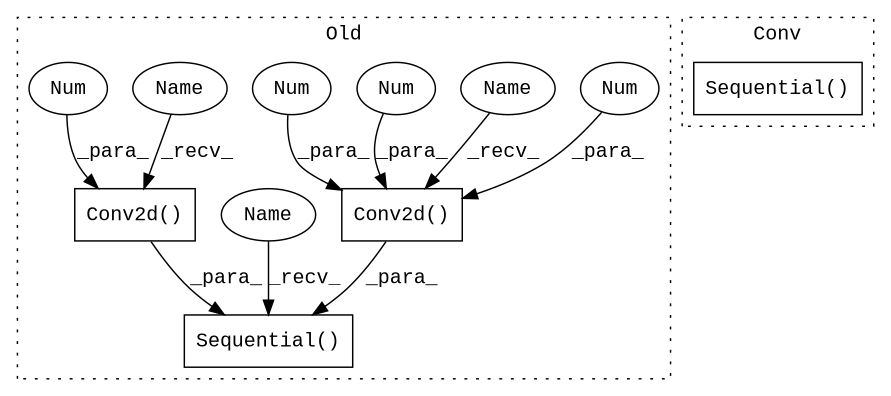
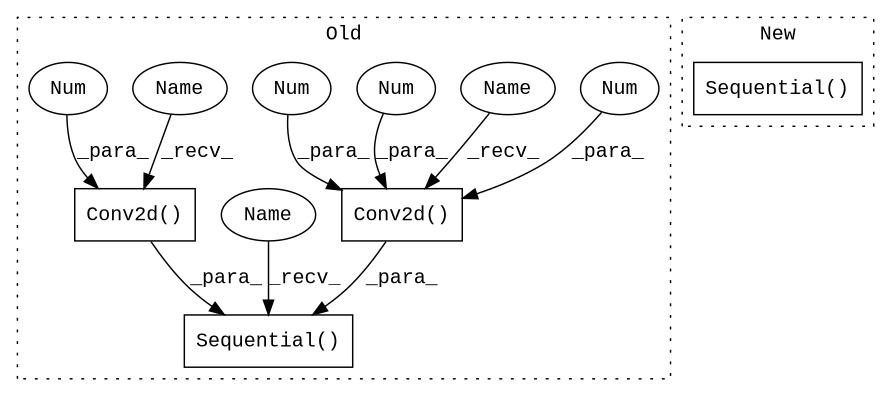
cluster "Conv": label "Conv" -> "New"
